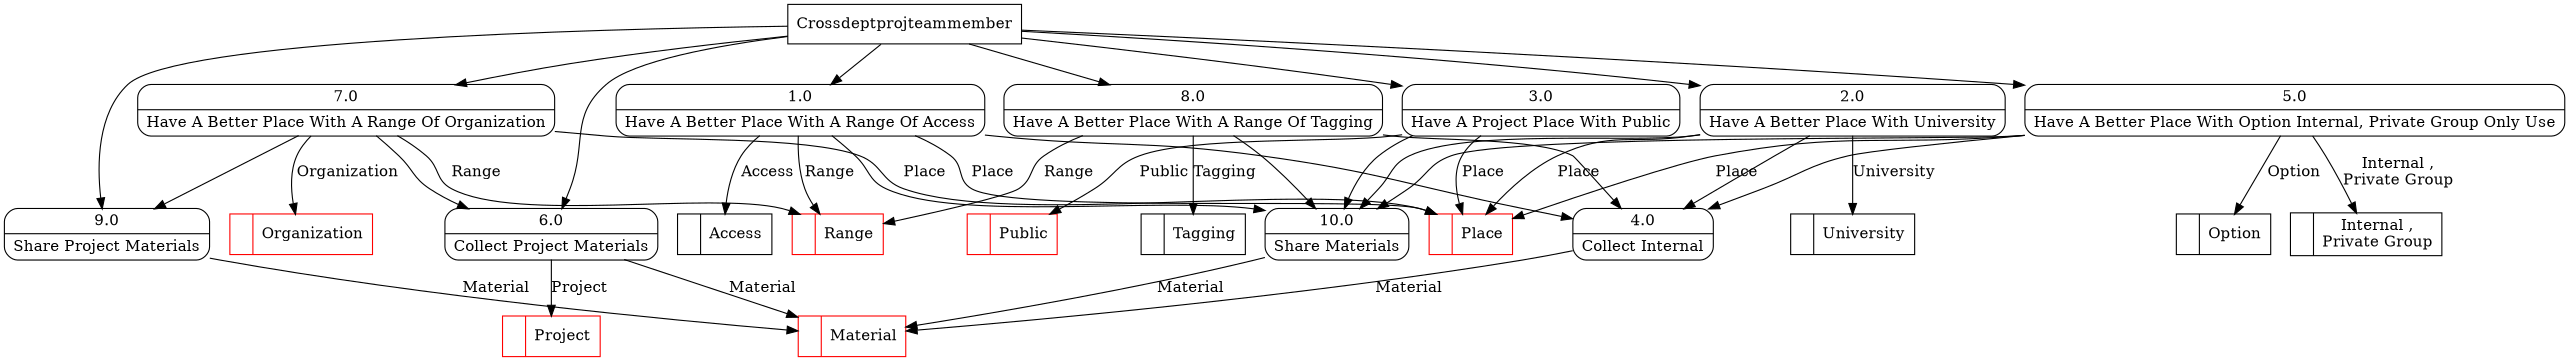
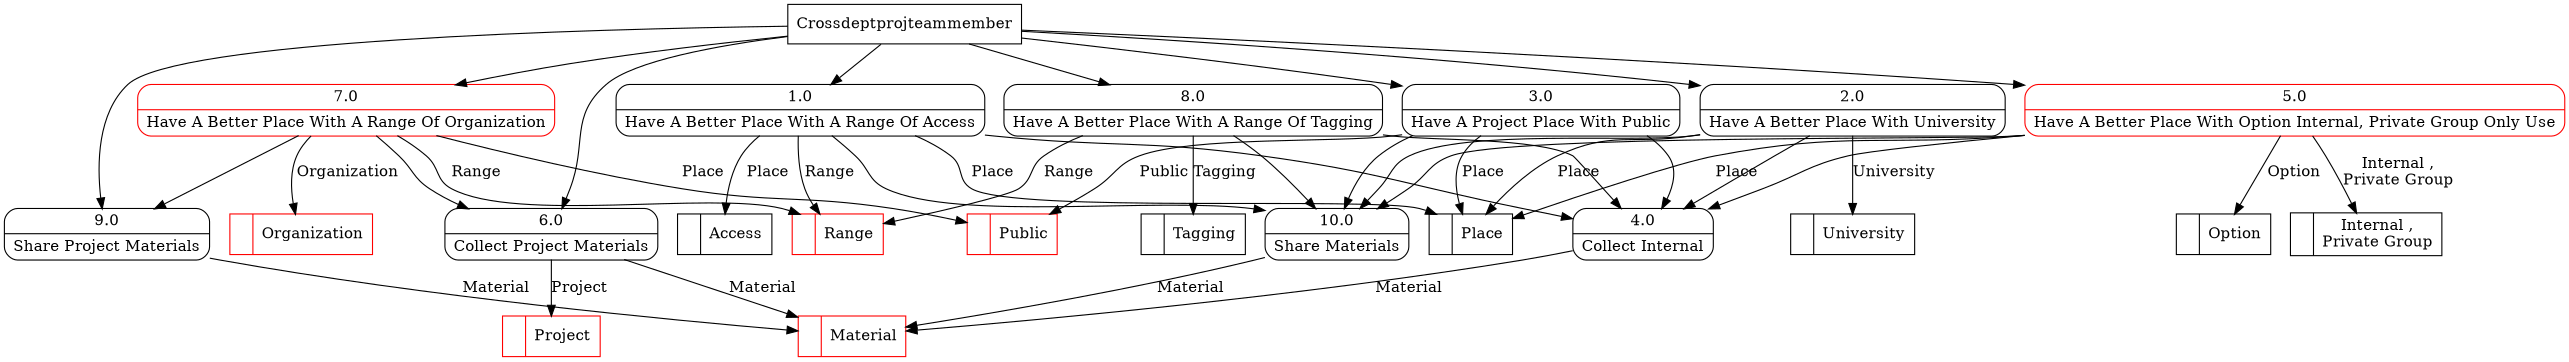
node "7.0": color black -> red
node "5.0": color black -> red
edge "3.0" -> "4.0": added
edge "7.0" -> "Place": now "7.0" -> "Public"
edge "1.0" -> "Access": label "Access" -> "Place"
node "Place": color red -> black
